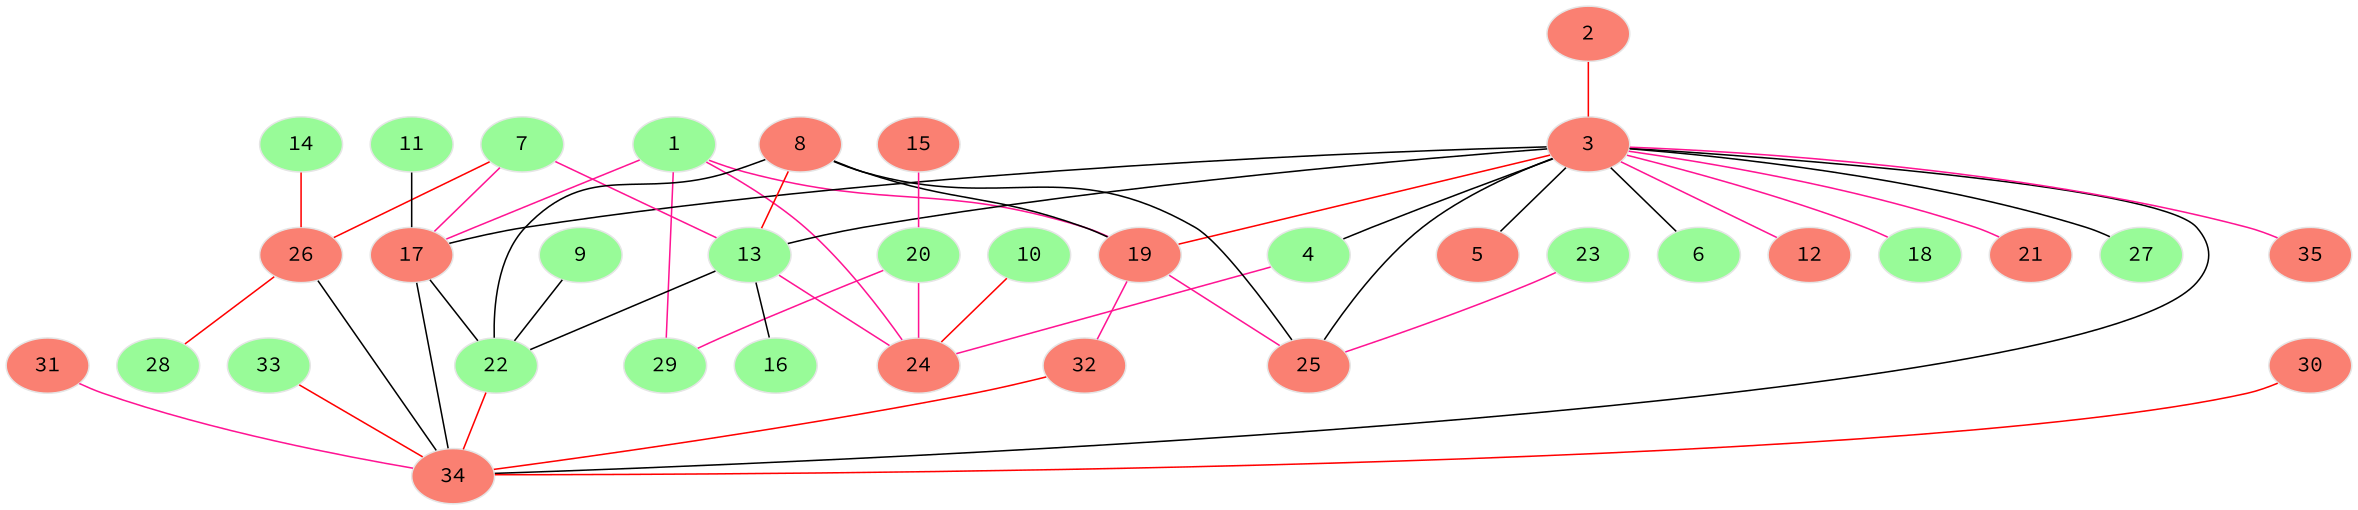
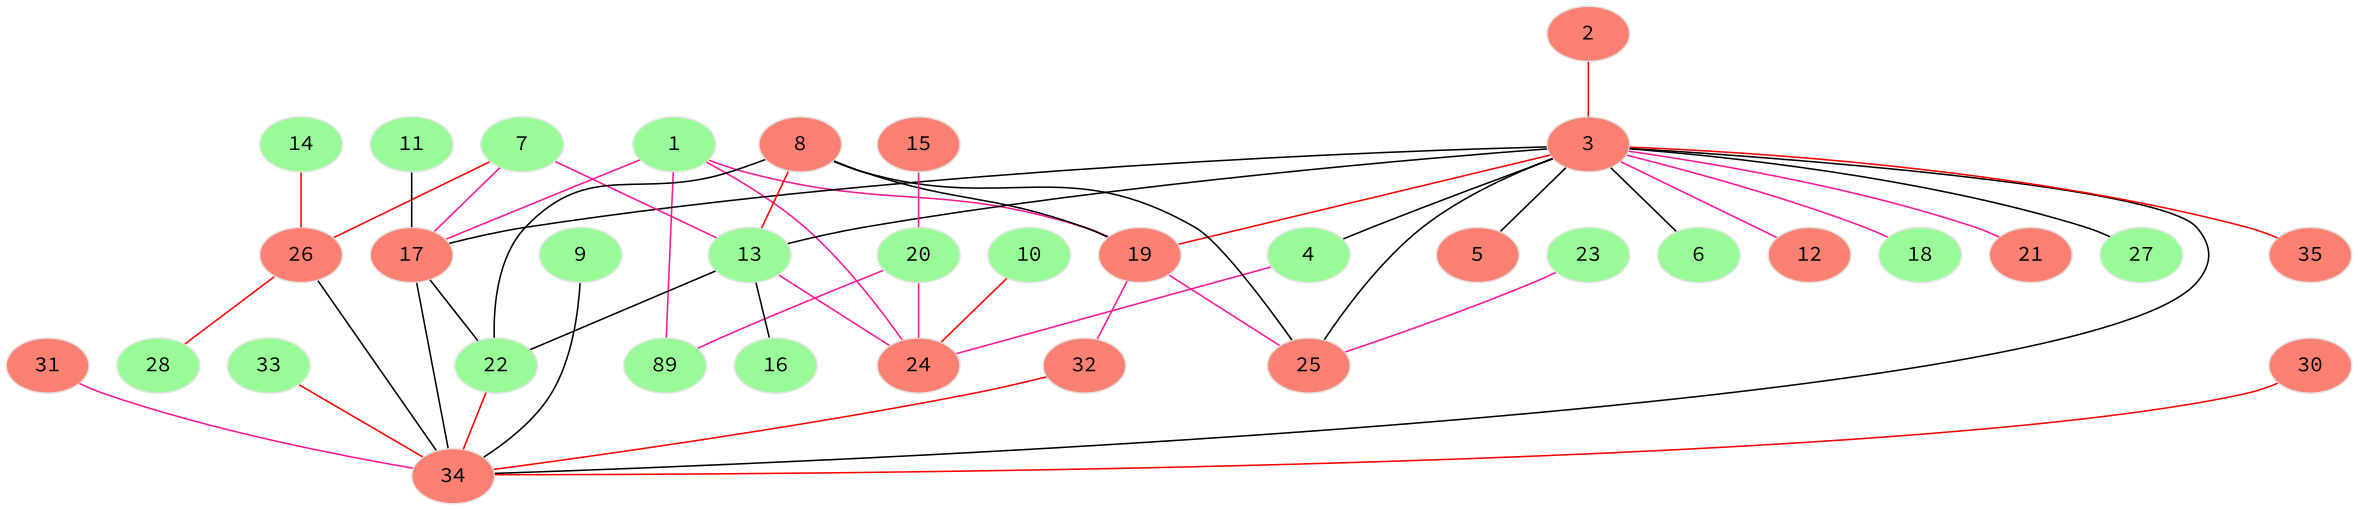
edge "3" -- "35": color deeppink -> red
edge "9" -- "22": now "9" -- "34"
node "29": label "29" -> "89"
